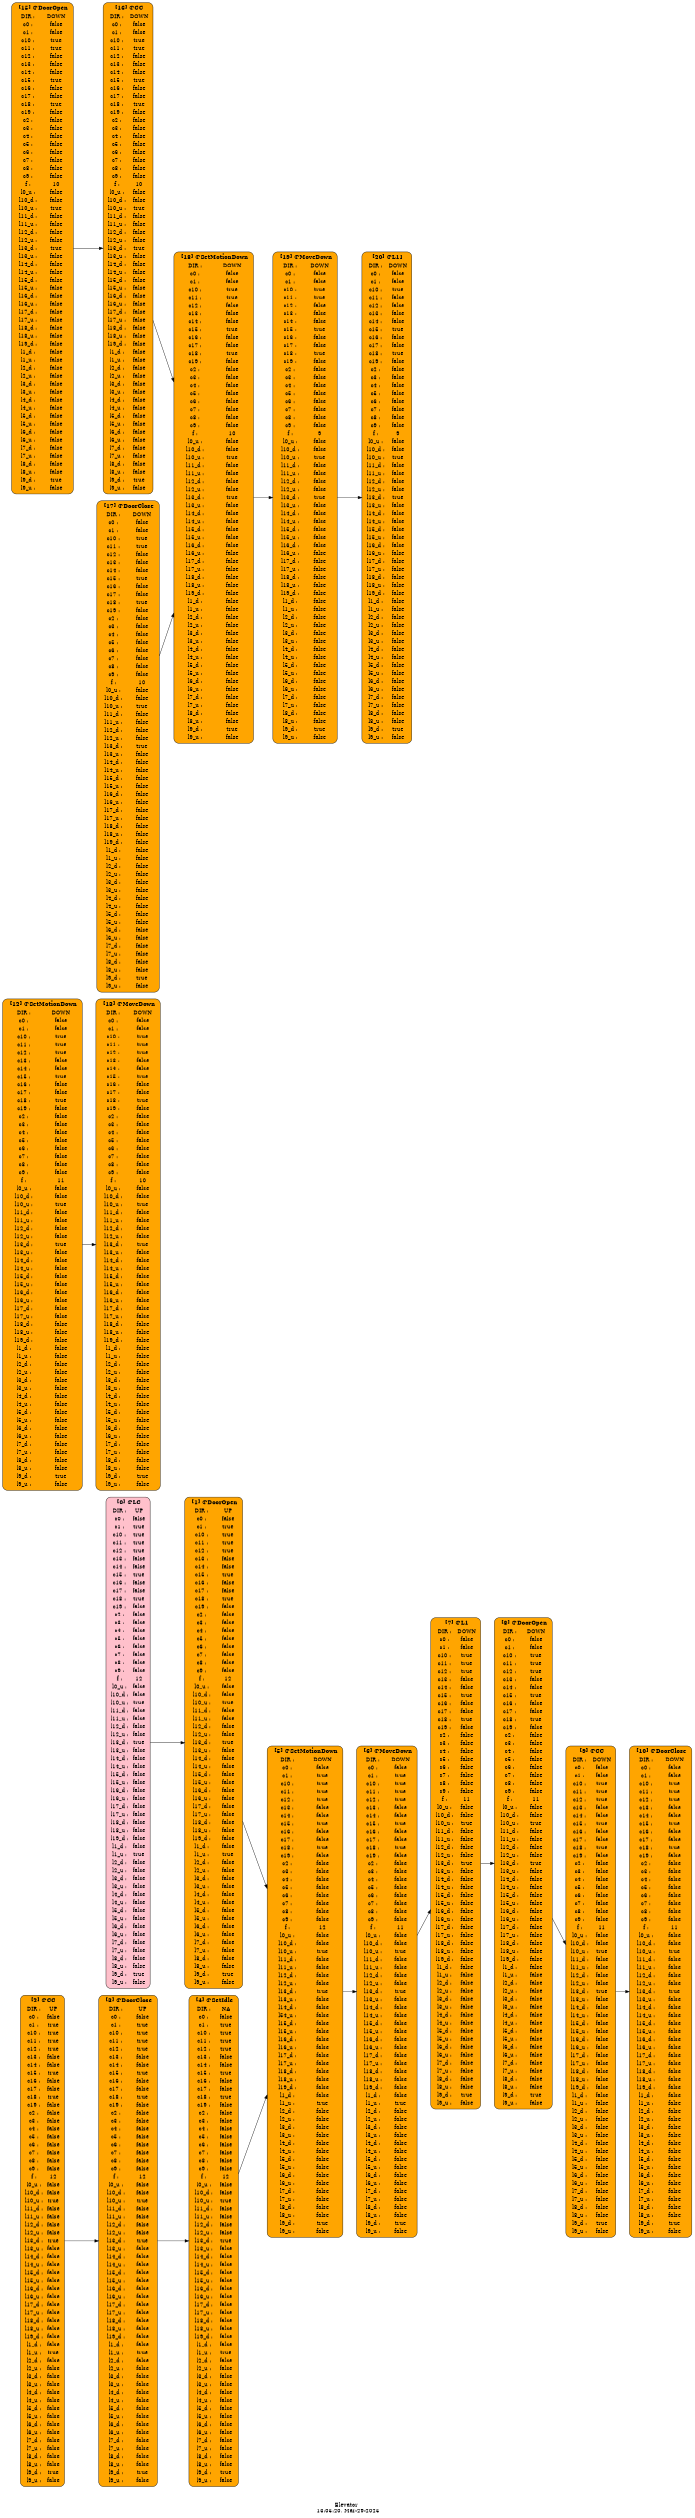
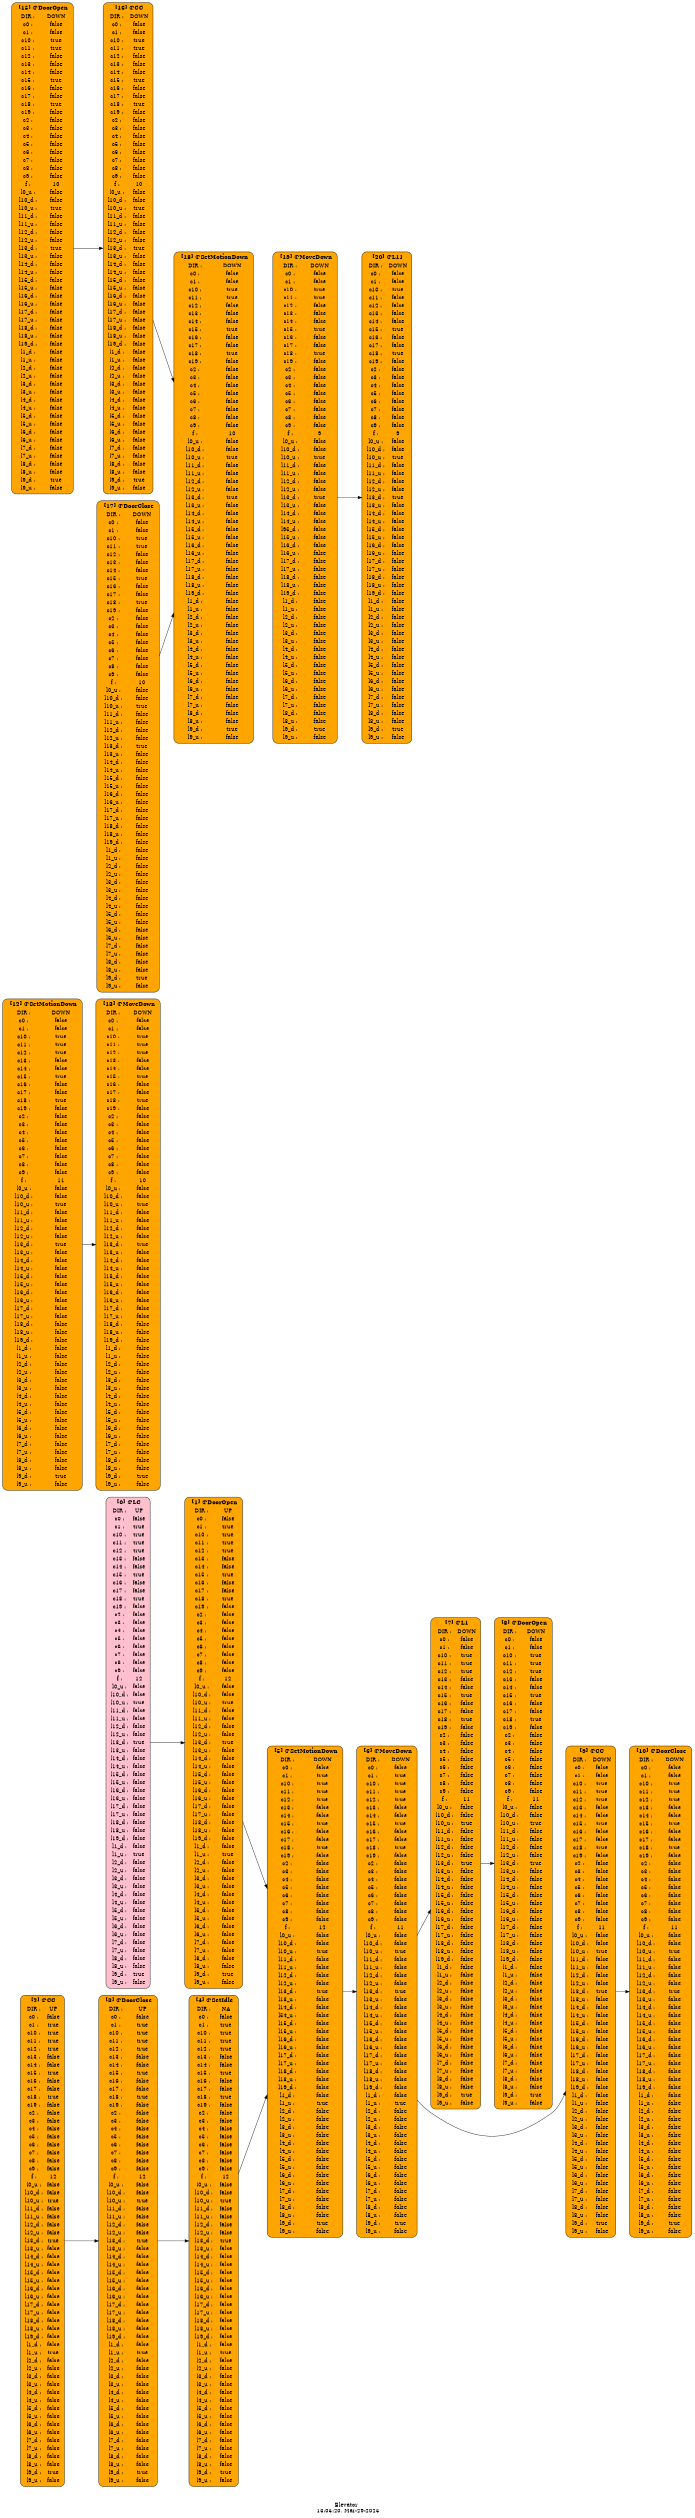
edge "[18] @SetMotionDown" -> "[19] @MoveDown": removed
node "[19] @MoveDown": text "l15_d :" -> "l95_d :"
edge "[8] @DoorOpen" -> "[9] @CC": now "[6] @MoveDown" -> "[9] @CC"
